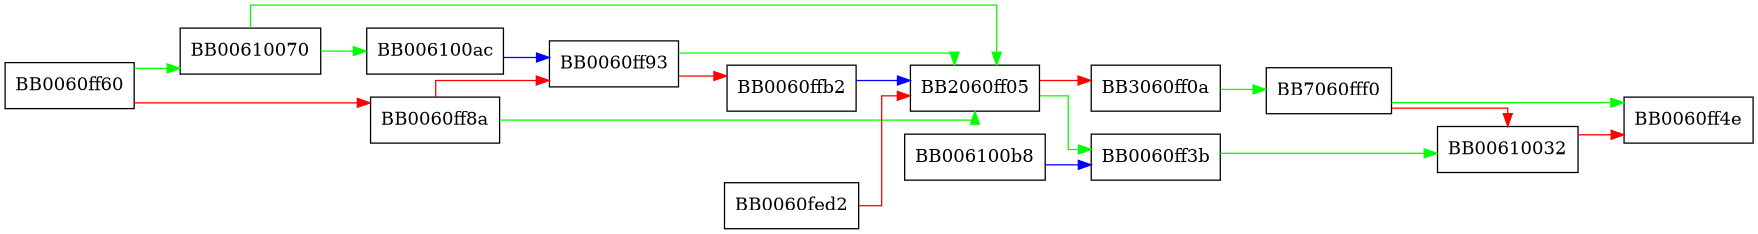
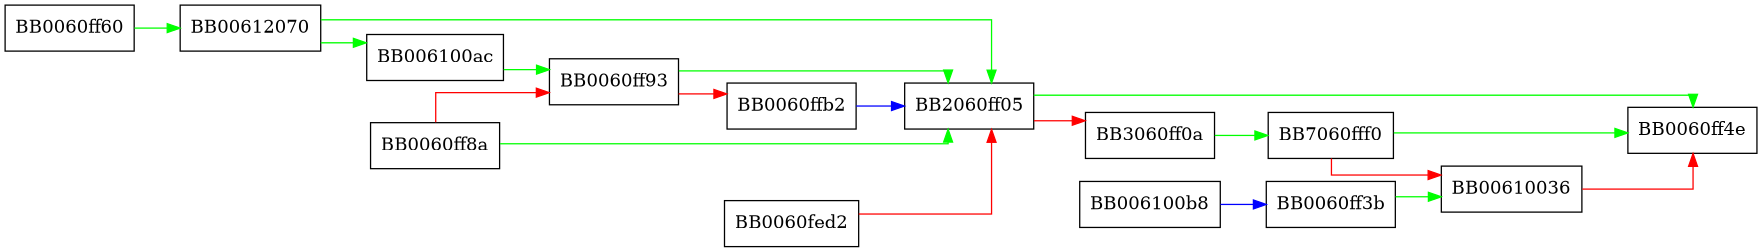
node "BB00610070": label "BB00610070" -> "BB00612070"
edge "BB006100ac" -> "BB0060ff93": color blue -> green
edge "BB0060ff60" -> "BB0060ff8a": removed
edge "BB2060ff05" -> "BB0060ff3b": now "BB2060ff05" -> "BB0060ff4e"
node "BB00610032": label "BB00610032" -> "BB00610036"
